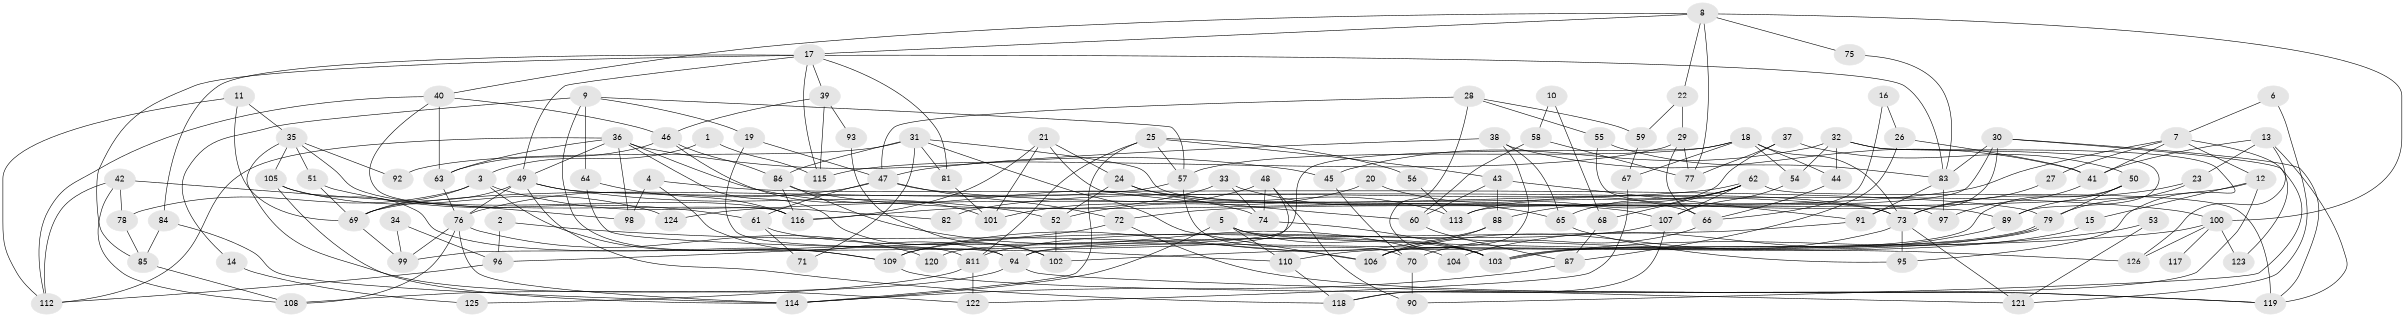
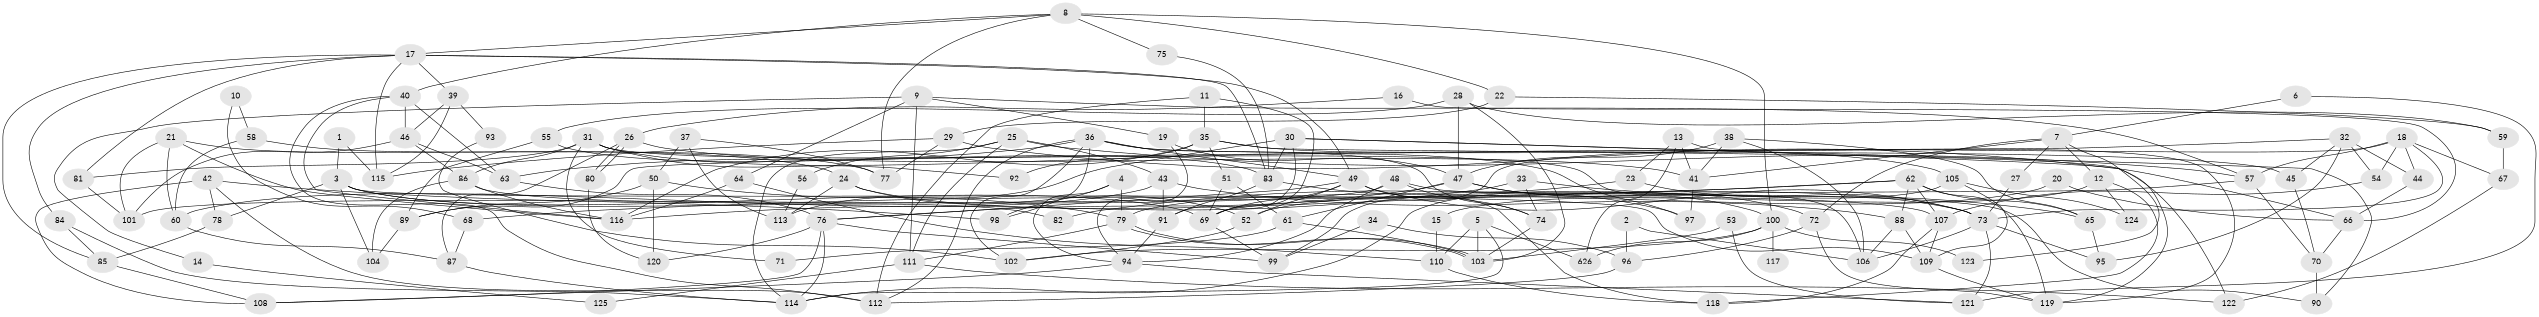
node "80": added
edge "3" -- "104": added
node "811": label "811" -> "111"
node "126": label "126" -> "626"
